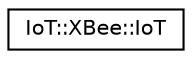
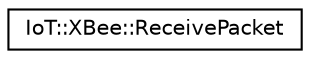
node "IoT::XBee::IoT": label "IoT::XBee::IoT" -> "IoT::XBee::ReceivePacket"
